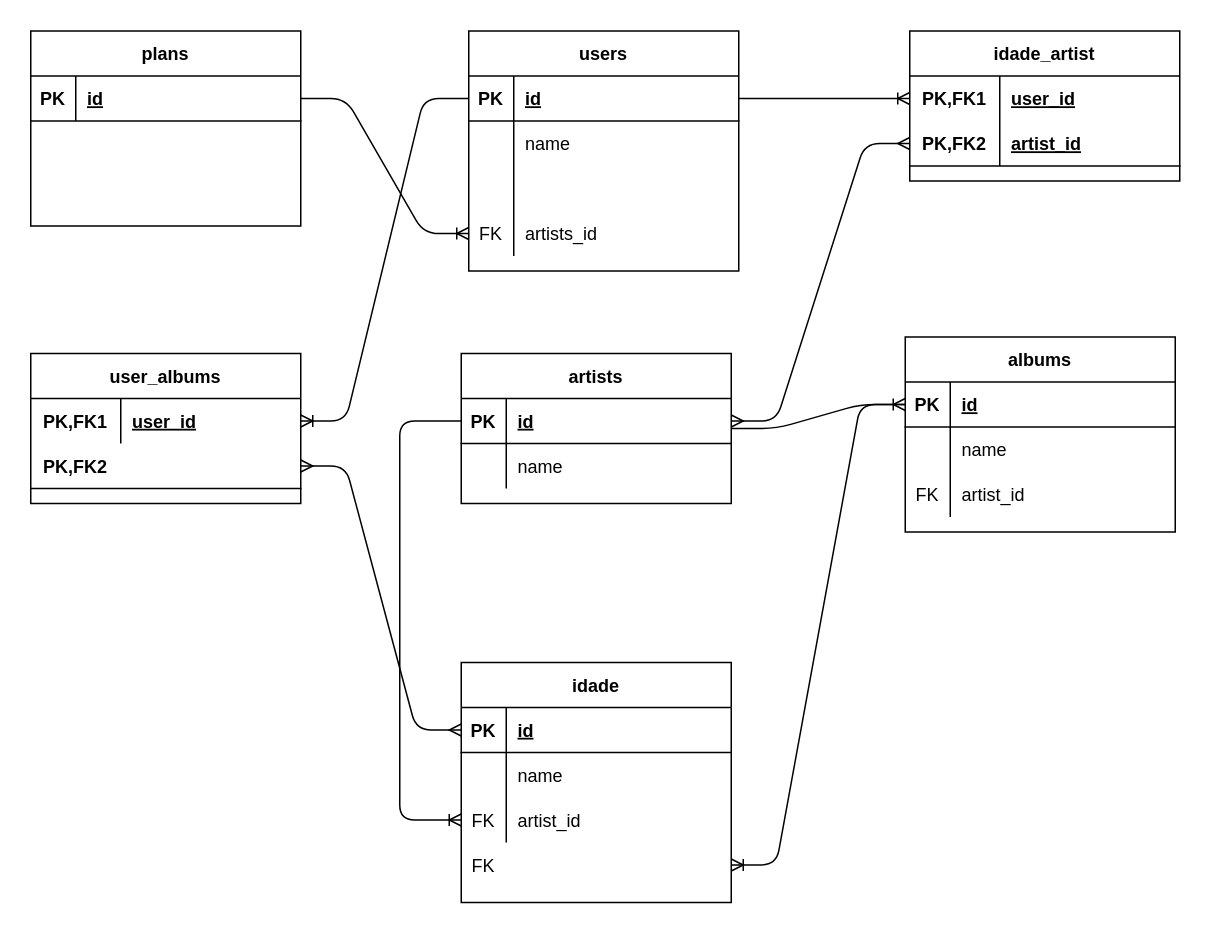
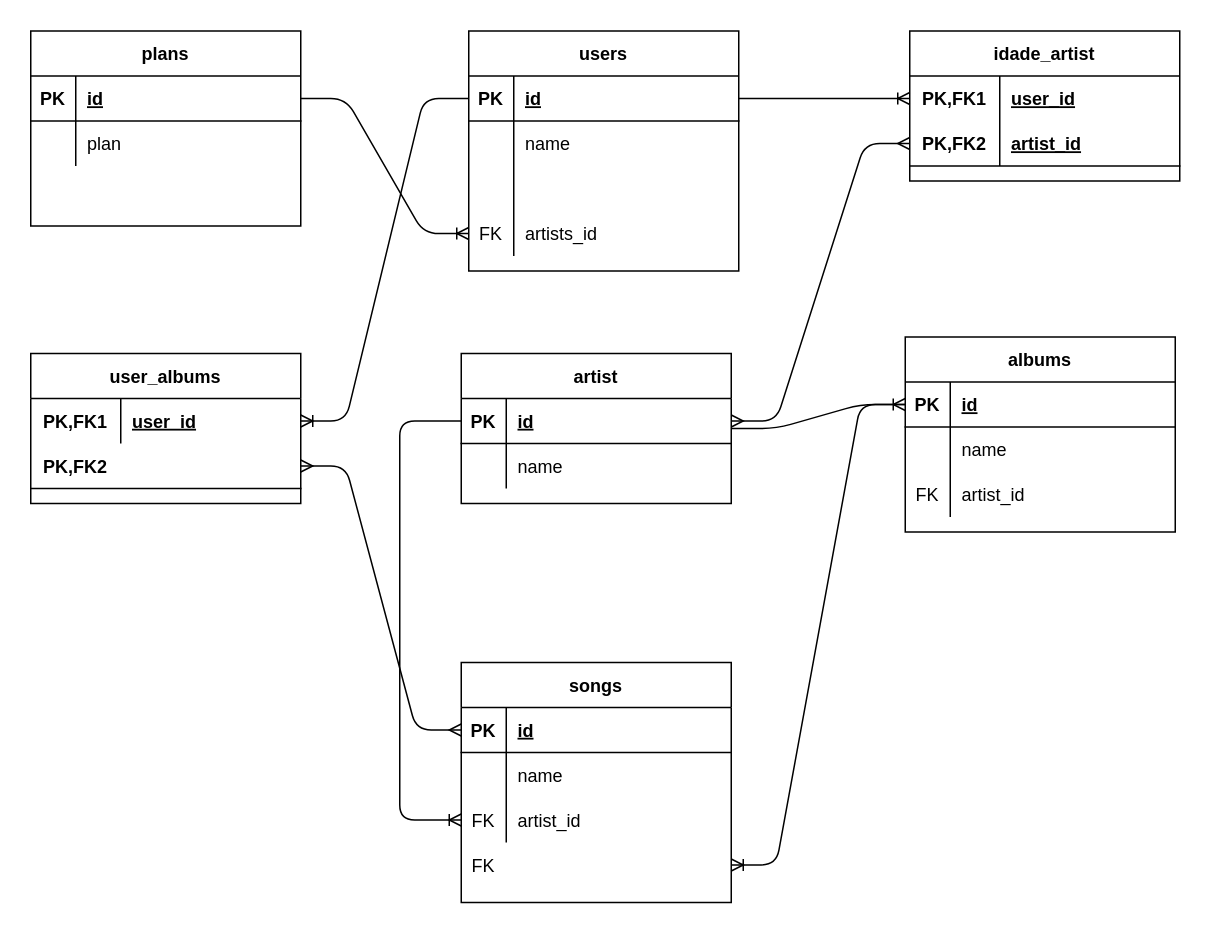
node "plan": added
node "artists": label "artists" -> "artist"
node "idade": label "idade" -> "songs"
